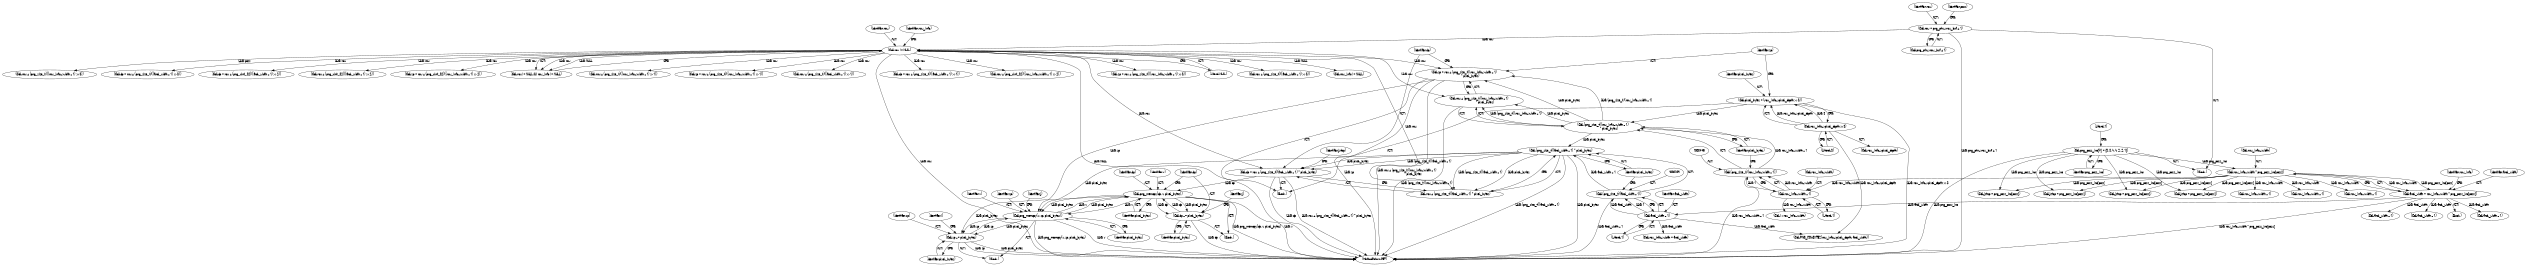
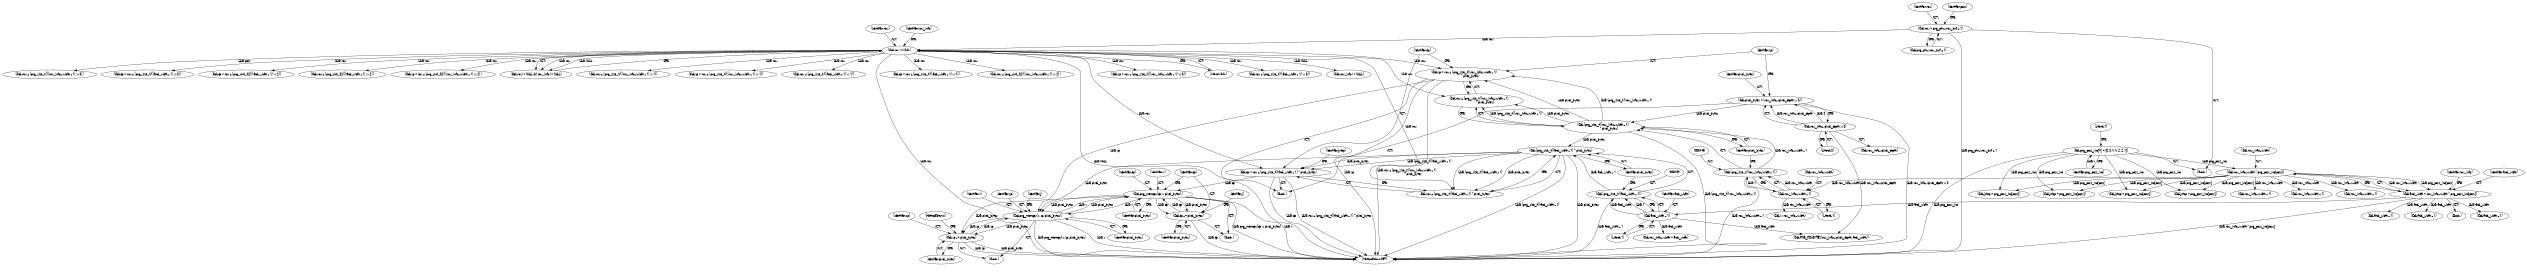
edge "(Call,row + (png_size_t)(row_info->width - 1) * pixel_bytes)" -> "(Call,(png_size_t)(row_info->width - 1) * pixel_bytes)": label "AST: " -> "CFG: "
edge "(Identifier,png_pass_inc)" -> "(Call,png_pass_inc[7] = {8, 8, 4, 4, 2, 2, 1})": label "AST: " -> "DDG: v"
edge "(Call,row + (png_size_t)(row_info->width - 1) * pixel_bytes)" -> "(MethodReturn,RET)": now "(Call,(png_size_t)(row_info->width - 1) * pixel_bytes)" -> "(MethodReturn,RET)"
node "(Identifier,i)": label "(Identifier,i)" -> "(MethodReturn,i)"
